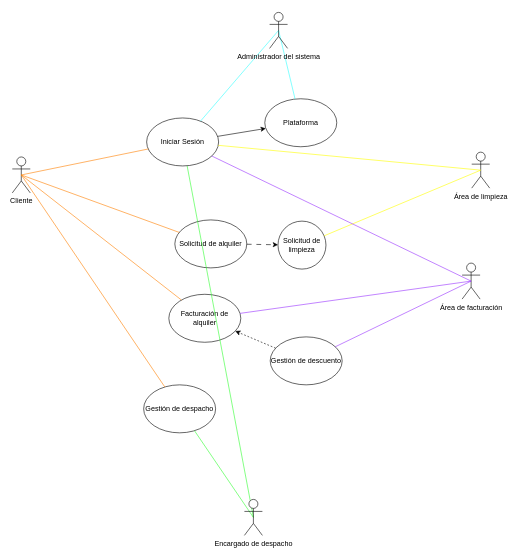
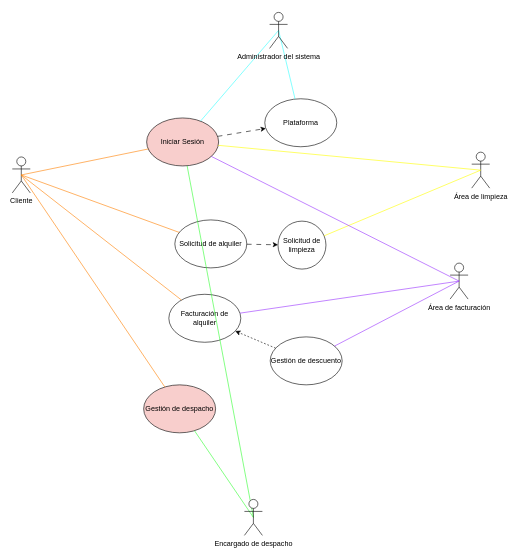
edge "Iniciar Sesión" -> "Plataforma": style solid -> dashed
node "Iniciar Sesión": fillcolor #ffffff -> #f8cecc
node "Área de facturación": moved (471, 281) -> (459, 281)
node "Gestión de despacho": fillcolor #ffffff -> #f8cecc
